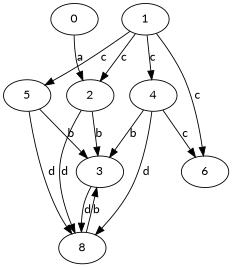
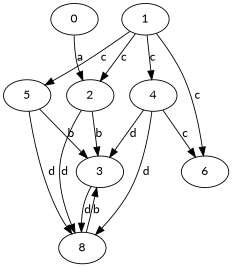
edge "4" -> "3": label "b" -> "d"
